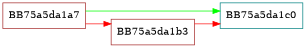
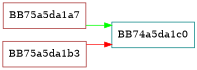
node "BB75a5da1c0": label "BB75a5da1c0" -> "BB74a5da1c0"
edge "BB75a5da1a7" -> "BB75a5da1b3": removed
